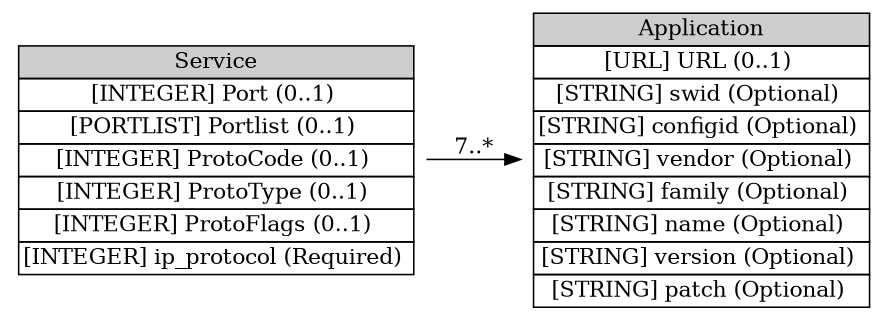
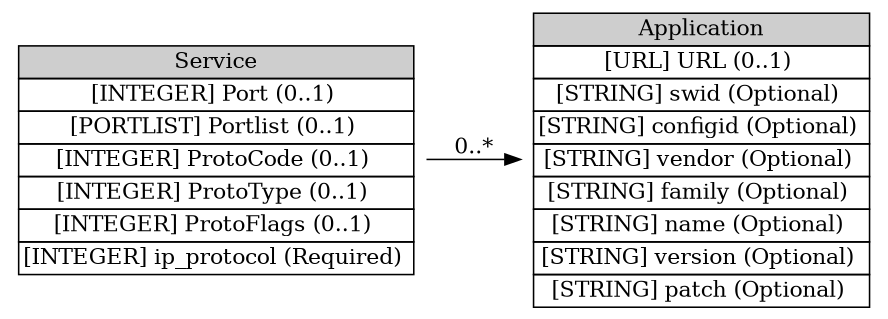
edge "Service" -> "Application": label "7..*" -> "0..*"
